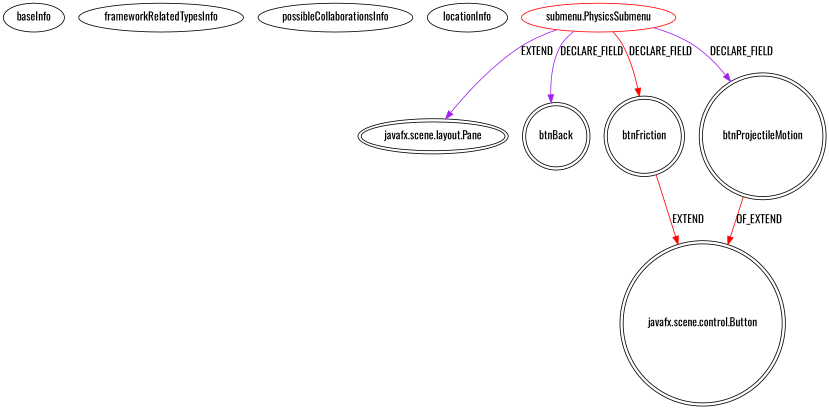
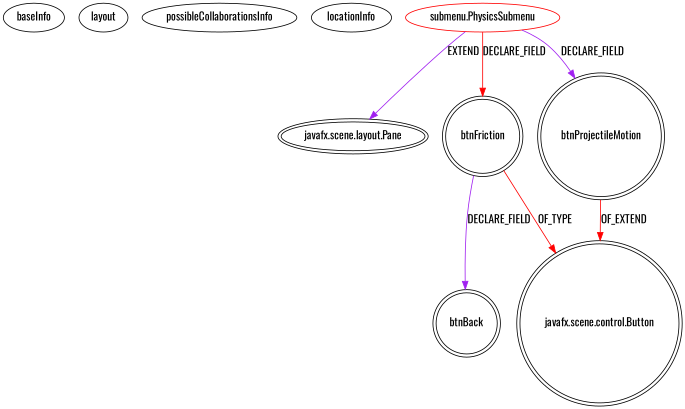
node "frameworkRelatedTypesInfo": label "frameworkRelatedTypesInfo" -> "layout"
edge "submenu.PhysicsSubmenu" -> "btnBack": now "btnFriction" -> "btnBack"
edge "btnFriction" -> "javafx.scene.control.Button": label "EXTEND" -> "OF_TYPE"
